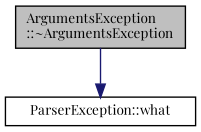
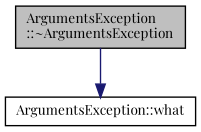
node "ParserException::what": label "ParserException::what" -> "ArgumentsException::what"
